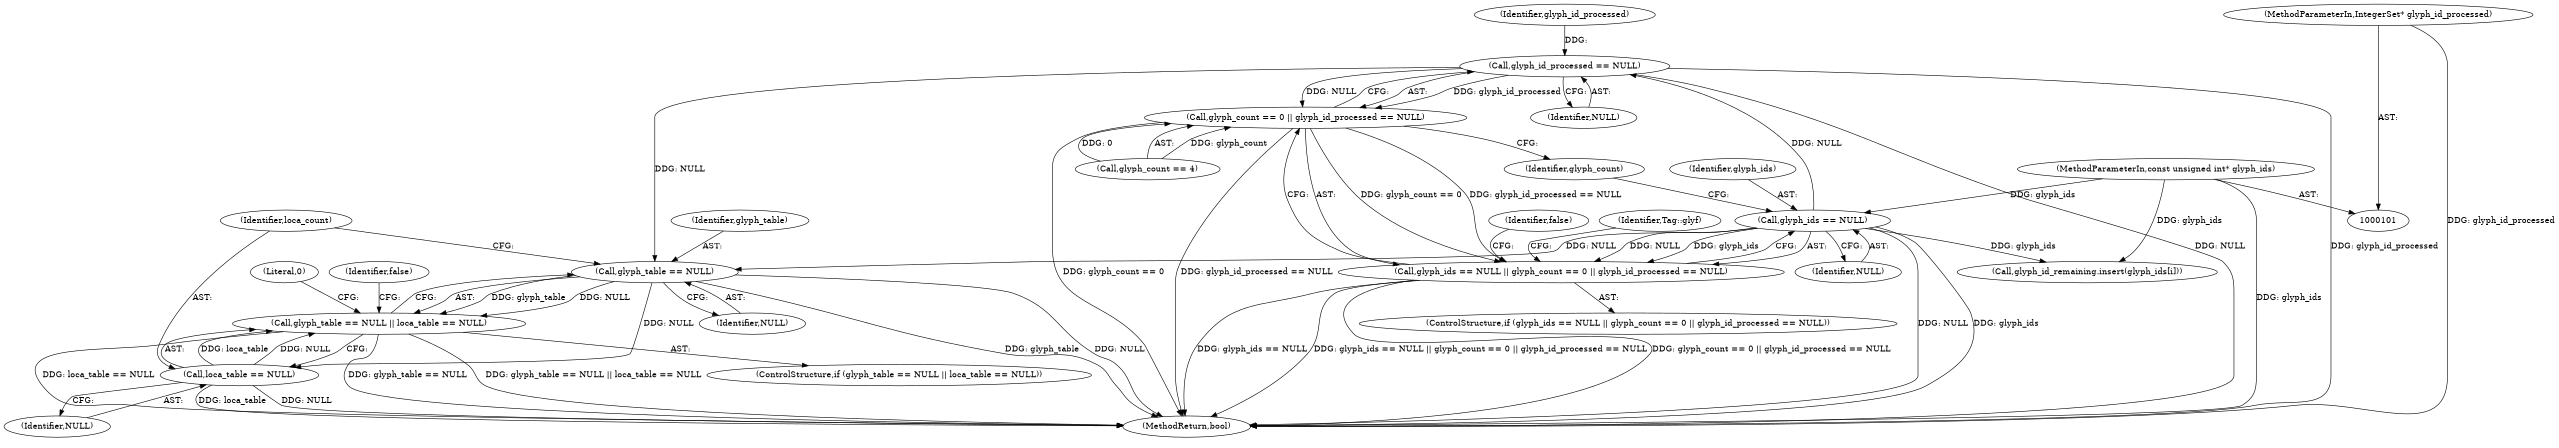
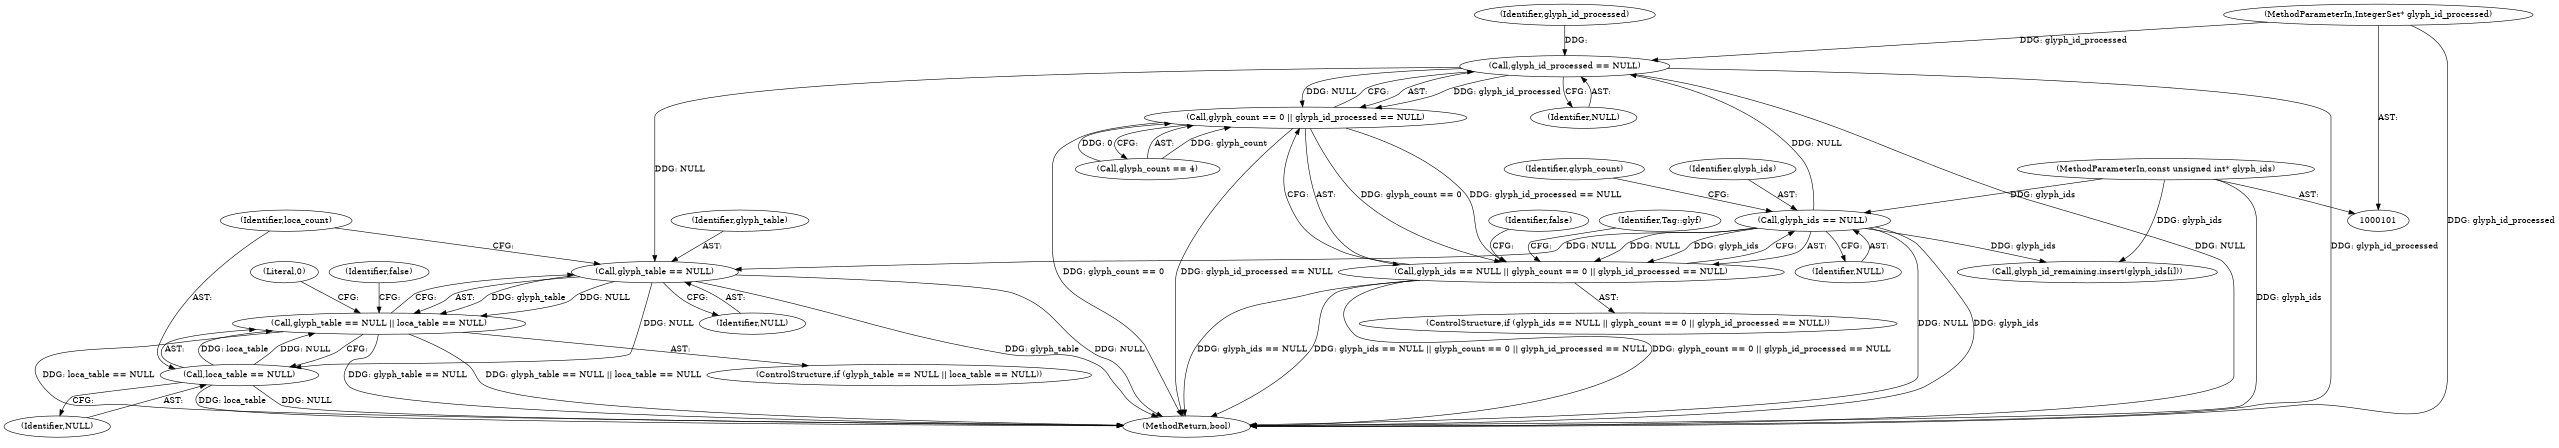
edge "(MethodParameterIn,IntegerSet* glyph_id_processed)" -> "(Call,glyph_id_processed == NULL)": added, label "DDG: glyph_id_processed"
edge "(Call,glyph_count == 0 || glyph_id_processed == NULL)" -> "(Identifier,glyph_count)": now "(Call,glyph_count == 0 || glyph_id_processed == NULL)" -> "(Call,glyph_count == 4)"
